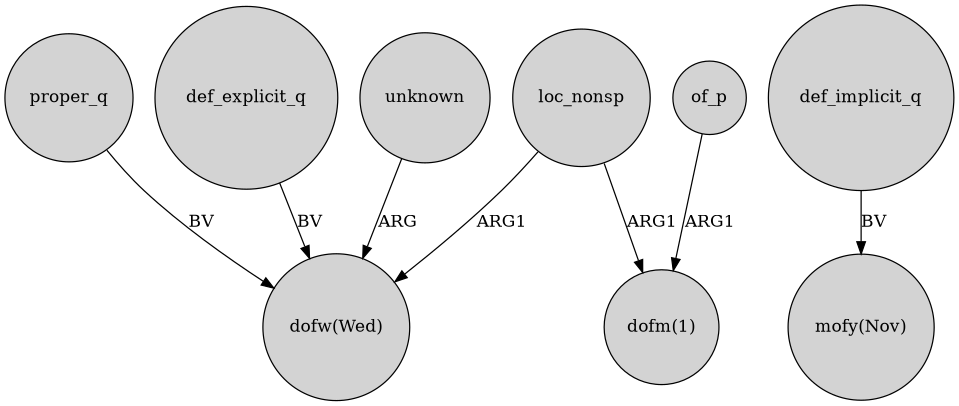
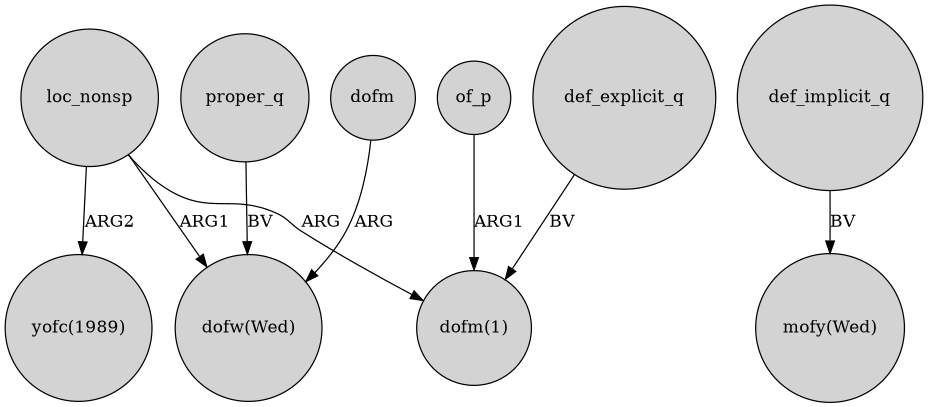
node "unknown": label "unknown" -> "dofm"
edge "def_explicit_q" -> "dofw(Wed)": now "def_explicit_q" -> "dofm(1)"
edge "loc_nonsp" -> "dofm(1)": label "ARG1" -> "ARG"
node "mofy(Nov)": label "mofy(Nov)" -> "mofy(Wed)"
node "yofc(1989)": added
